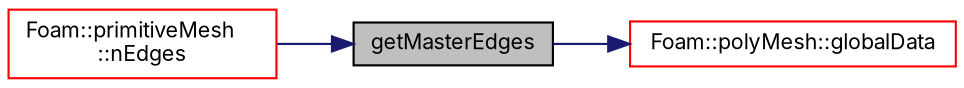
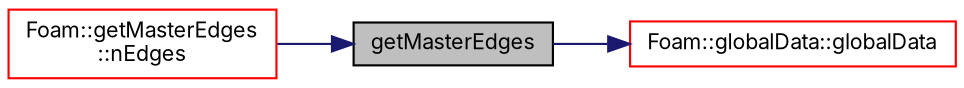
node "Foam::primitiveMesh ::nEdges": label "Foam::primitiveMesh ::nEdges" -> "Foam::getMasterEdges ::nEdges"
node "Foam::polyMesh::globalData": label "Foam::polyMesh::globalData" -> "Foam::globalData::globalData"
